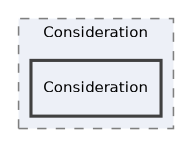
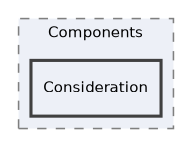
cluster "Consideration": label "Consideration" -> "Components"
